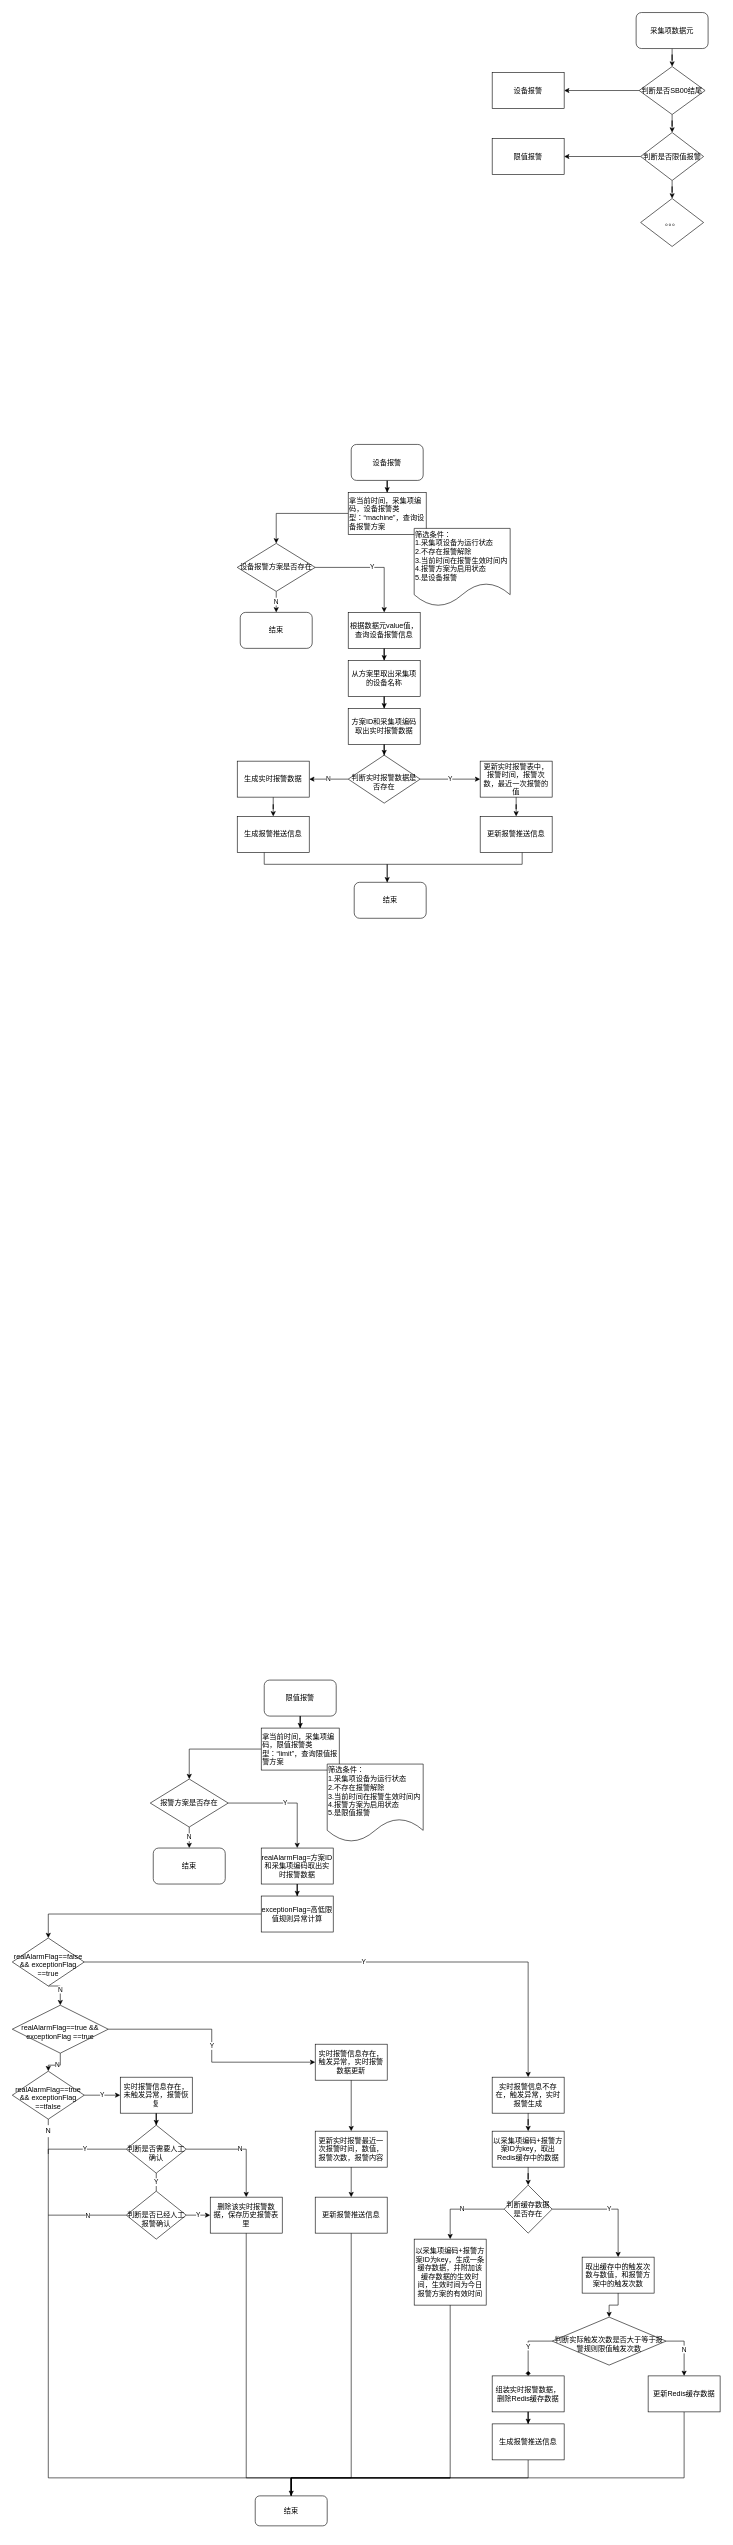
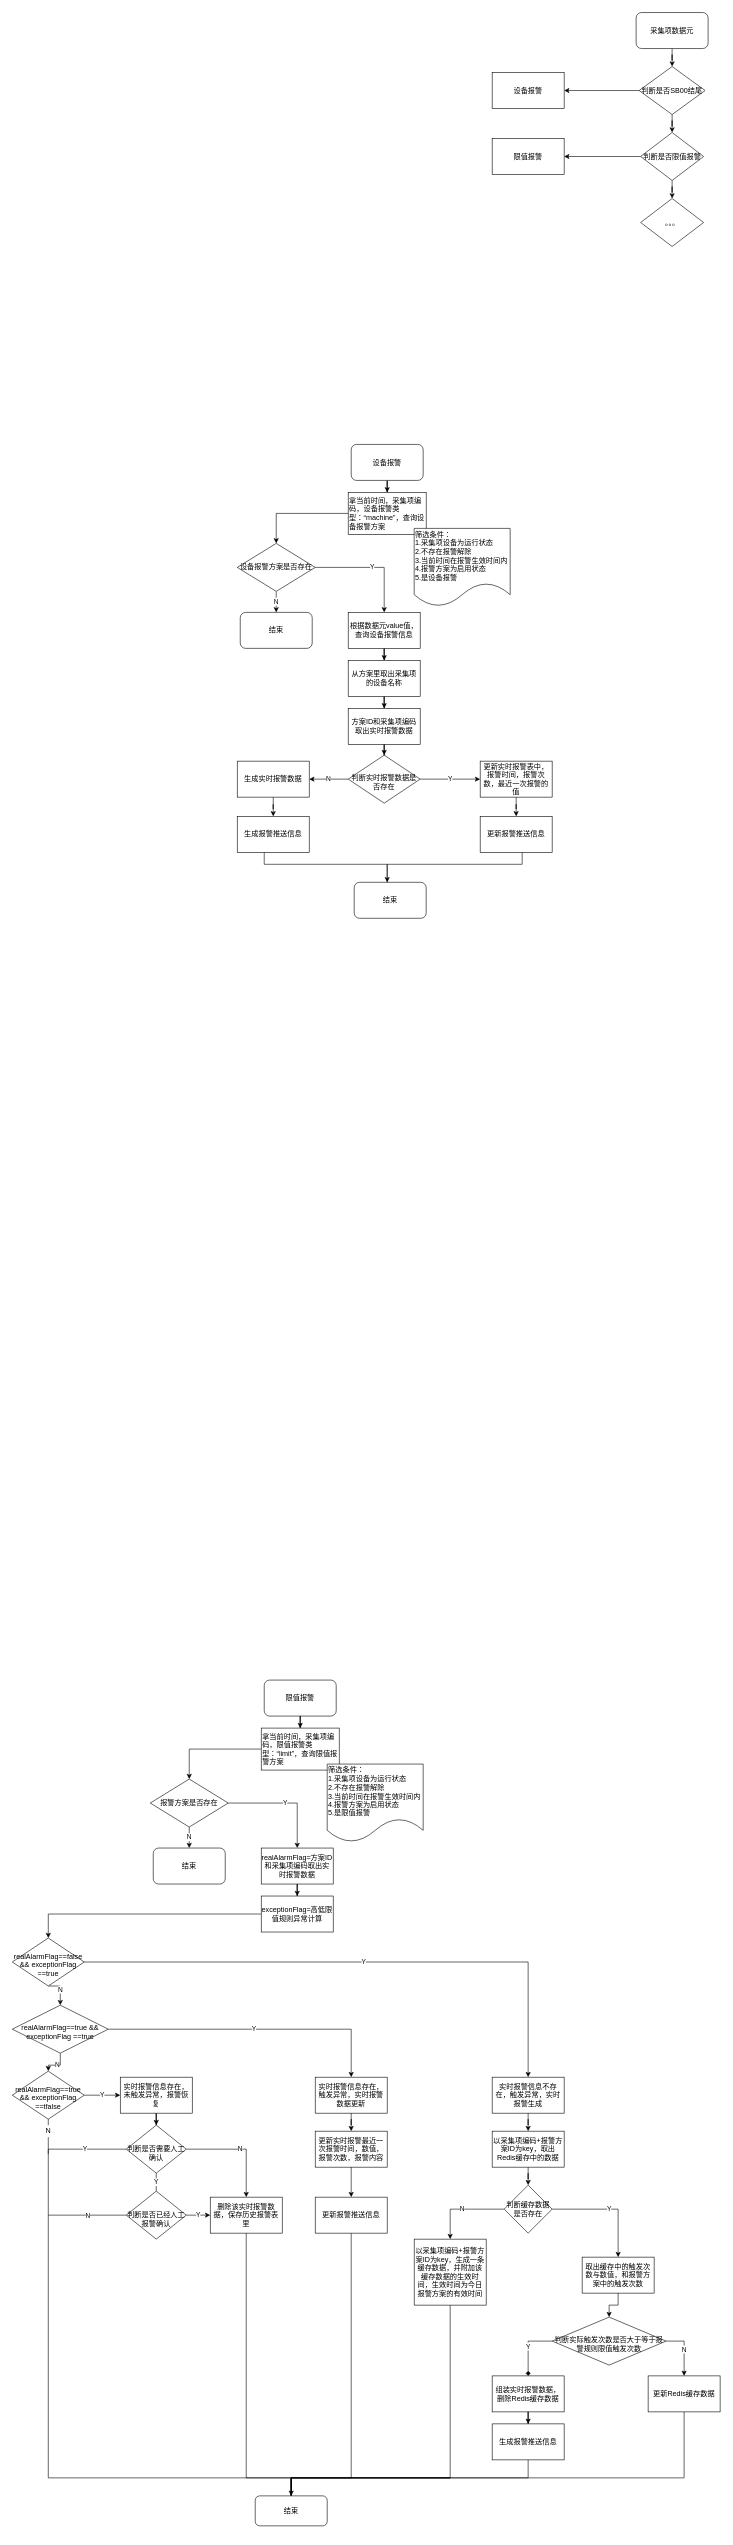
node "实时报警信息存在，触发异常，实时报警数据更新": moved (351, 2063) -> (351, 2096)
